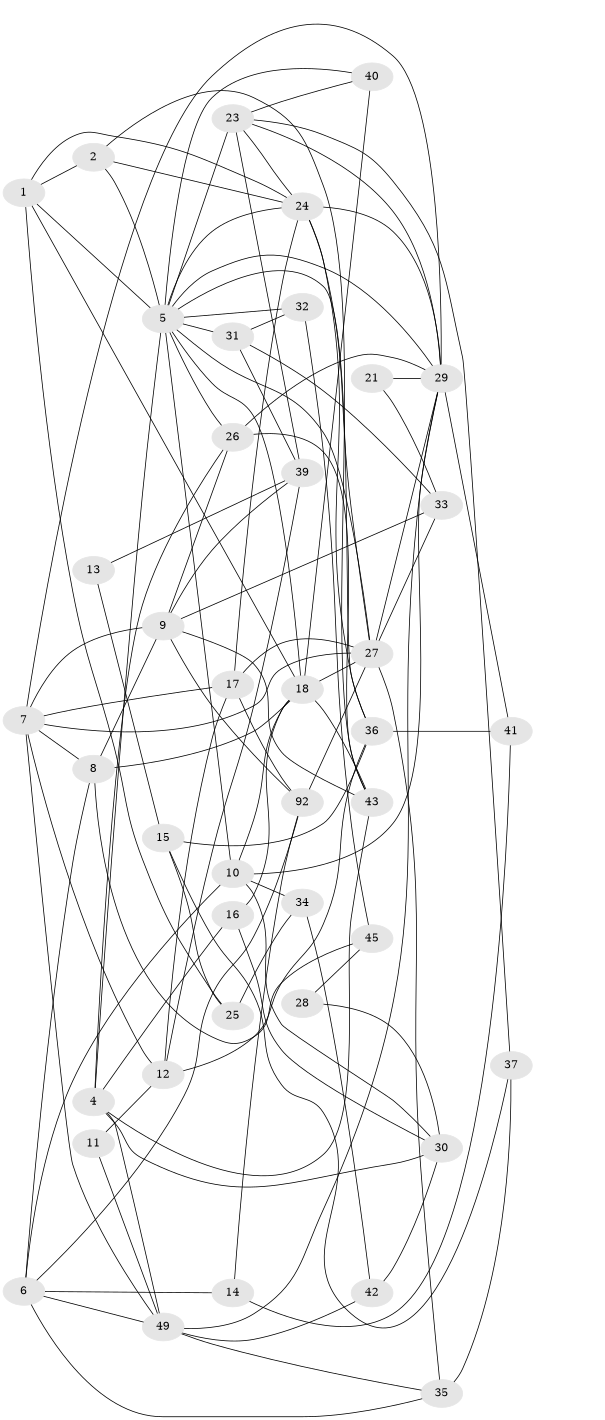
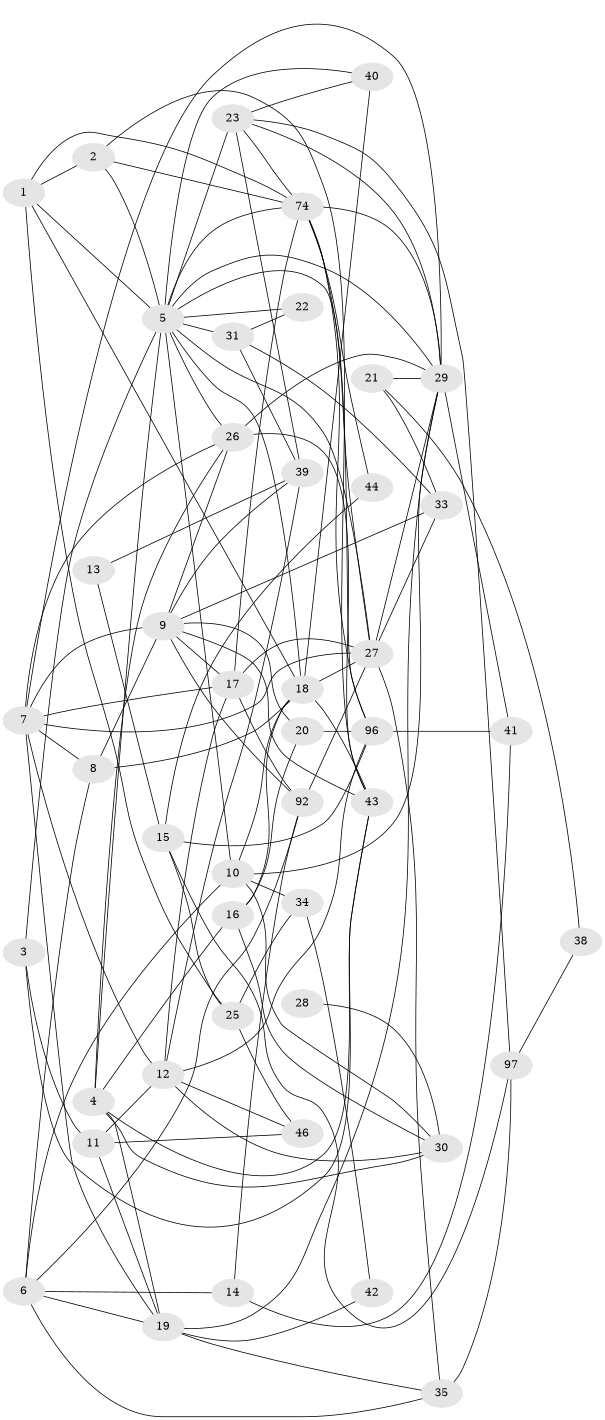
node "24": label "24" -> "74"
node "32": label "32" -> "22"
node "44": added
edge "26" -- "7": added
edge "9" -- "17": added
node "20": added
node "36": label "36" -> "96"
node "45": removed
node "38": added
node "3": added
node "37": label "37" -> "97"
node "46": added
edge "30" -- "42": now "30" -- "12"
node "49": label "49" -> "19"
